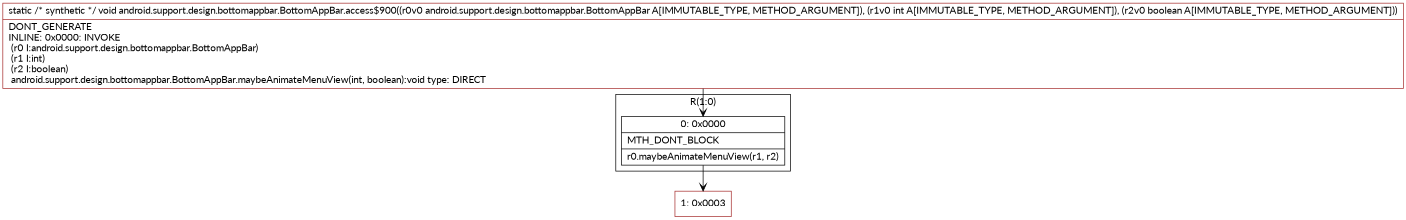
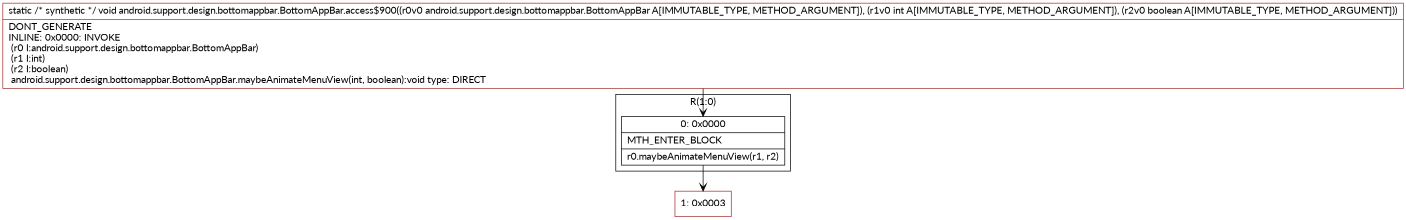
node "0: 0x0000": text "MTH_DONT_BLOCK" -> "MTH_ENTER_BLOCK"
